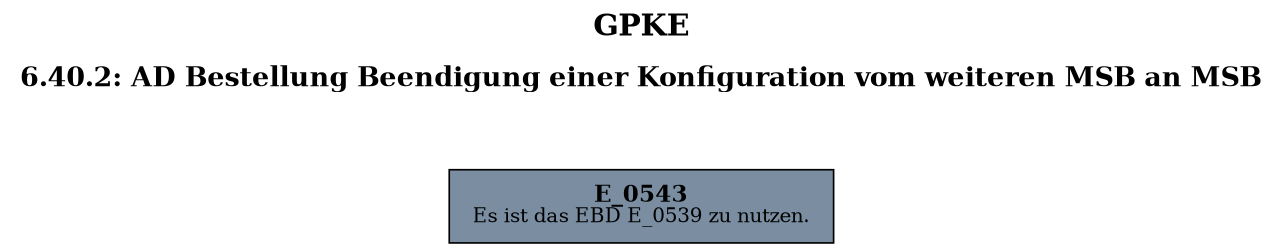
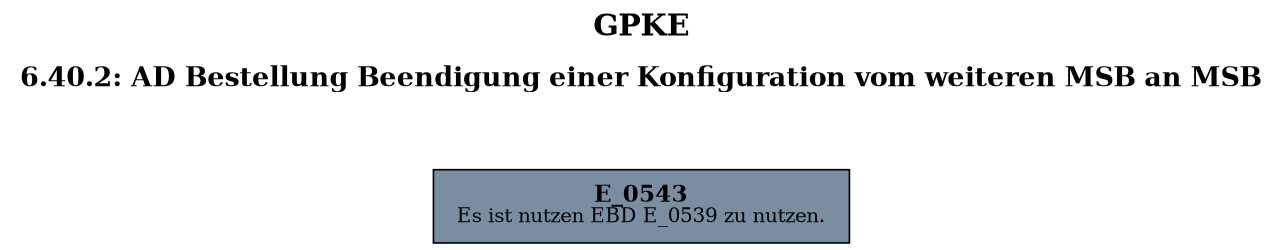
node "E_0543": text "Es ist das EBD E_0539 zu nutzen." -> "Es ist nutzen EBD E_0539 zu nutzen."
